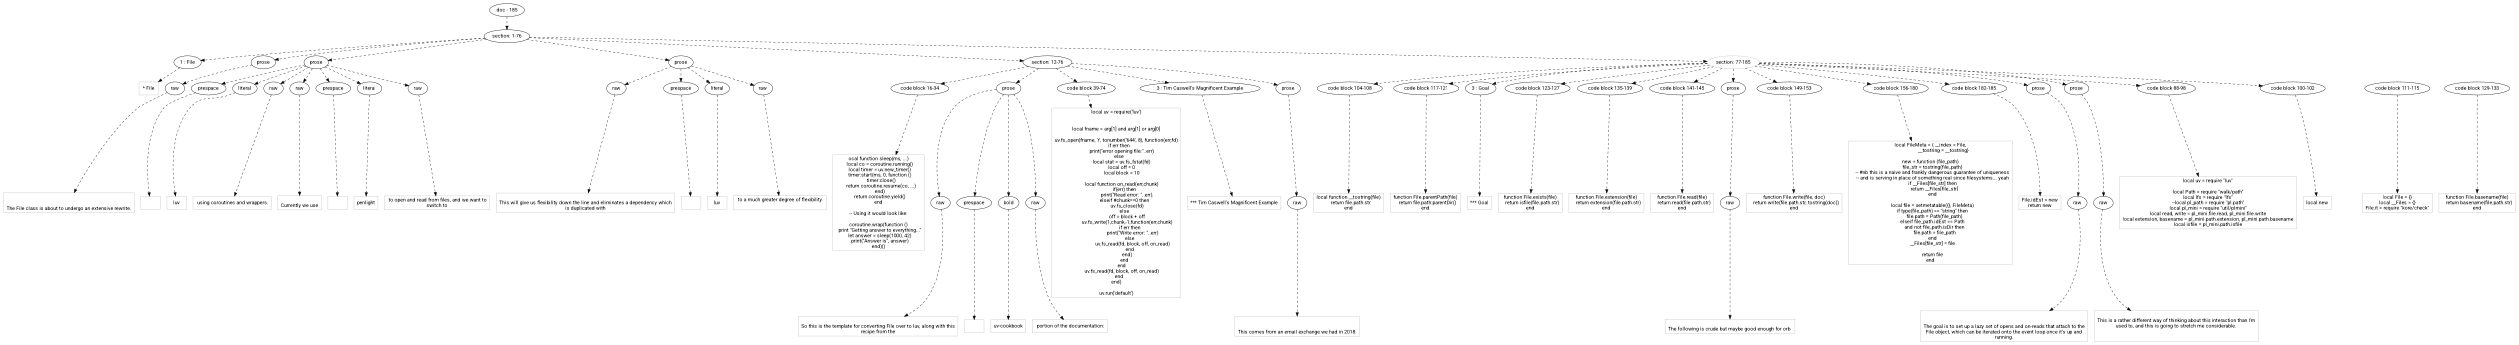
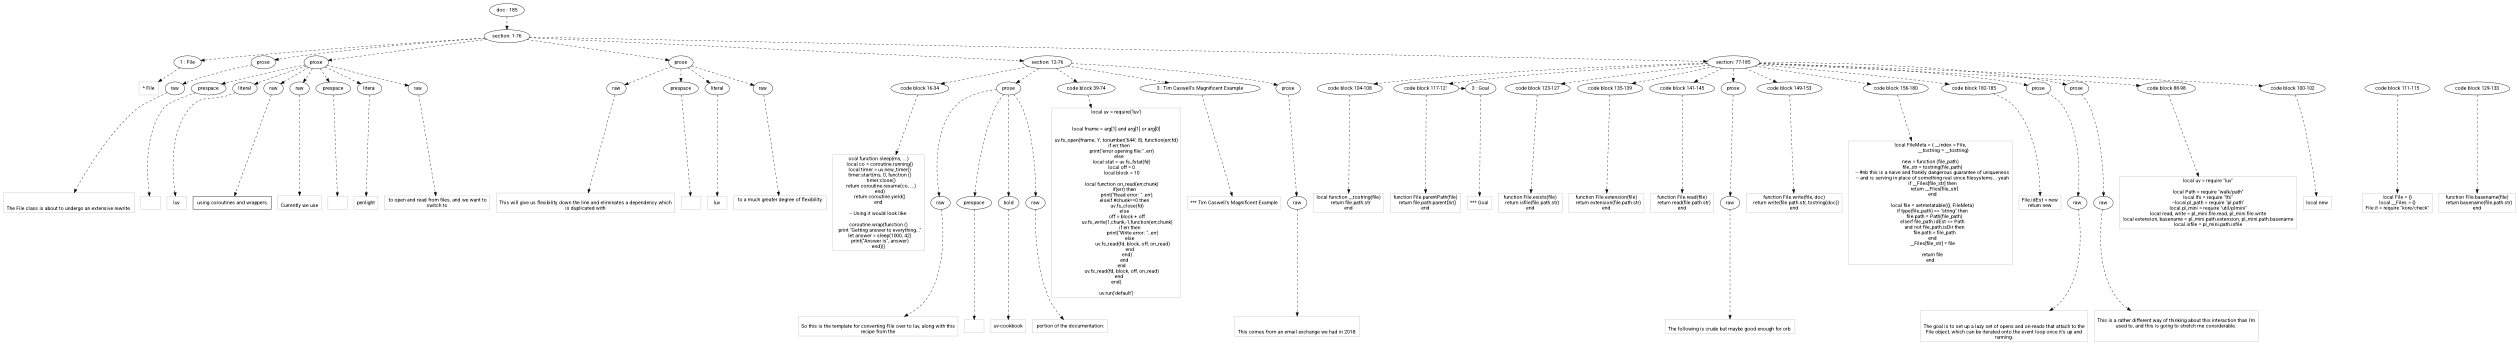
node "section: 77-185": color Gray -> black
edge "section: 77-185" -> "3 : Goal": now "code block 117-121" -> "3 : Goal"
node "using coroutines and wrappers.": color Gray -> black
